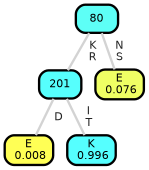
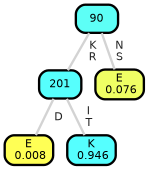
node "80": label "80" -> "90"
node "K 0.996": label "K 0.996" -> "K 0.946"
